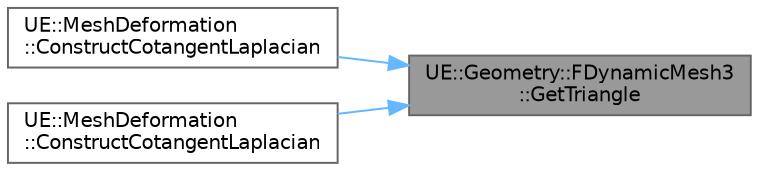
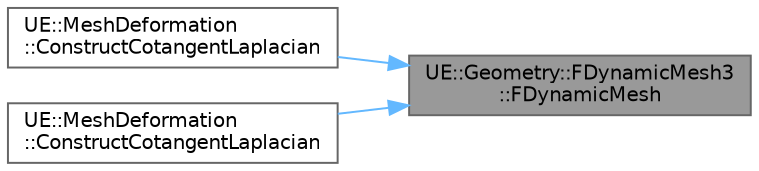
node "UE::Geometry::FDynamicMesh3 ::GetTriangle": label "UE::Geometry::FDynamicMesh3 ::GetTriangle" -> "UE::Geometry::FDynamicMesh3 ::FDynamicMesh"
